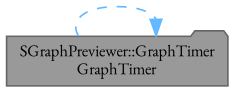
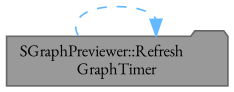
node "SGraphPreviewer::GraphTimer GraphTimer": label "SGraphPreviewer::GraphTimer GraphTimer" -> "SGraphPreviewer::Refresh GraphTimer"
